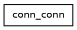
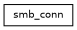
node "conn_conn": label "conn_conn" -> "smb_conn"
